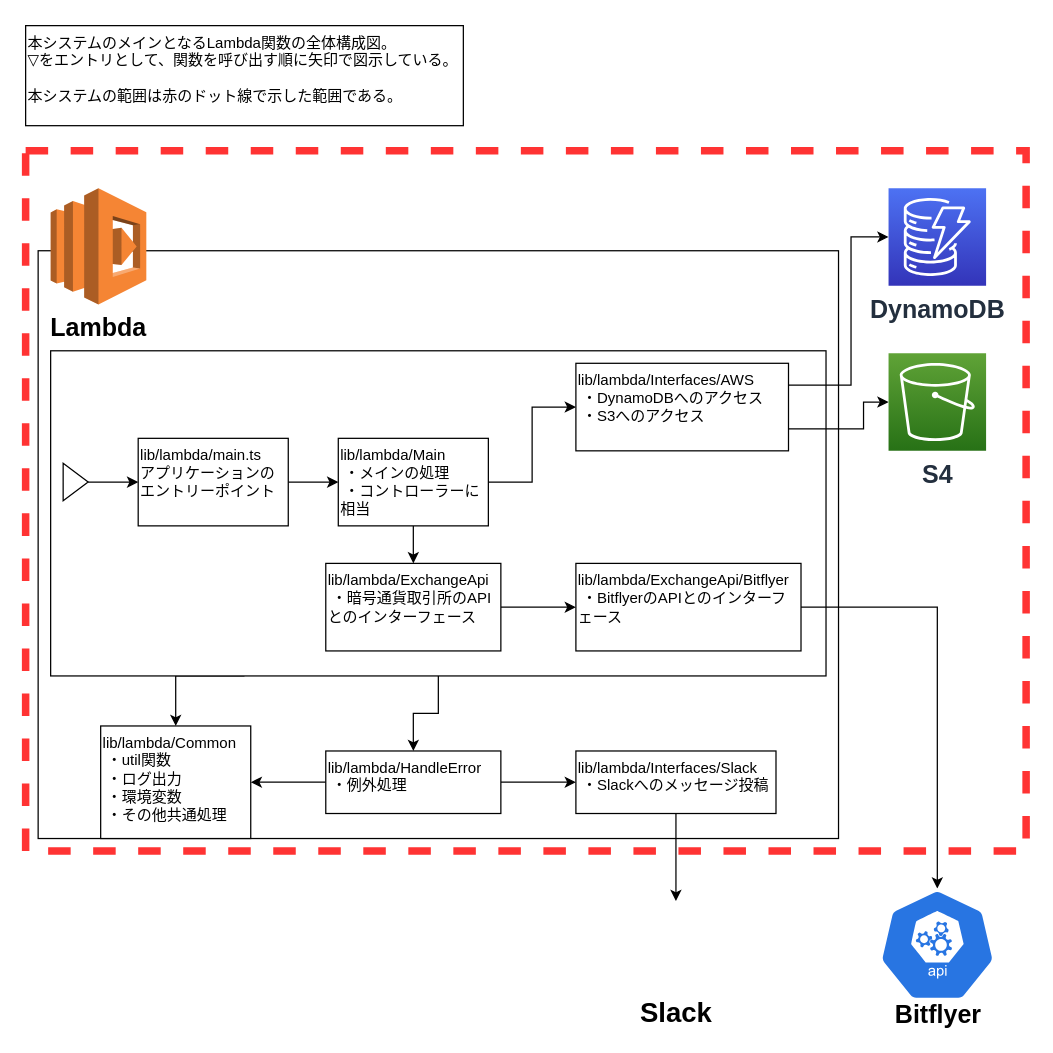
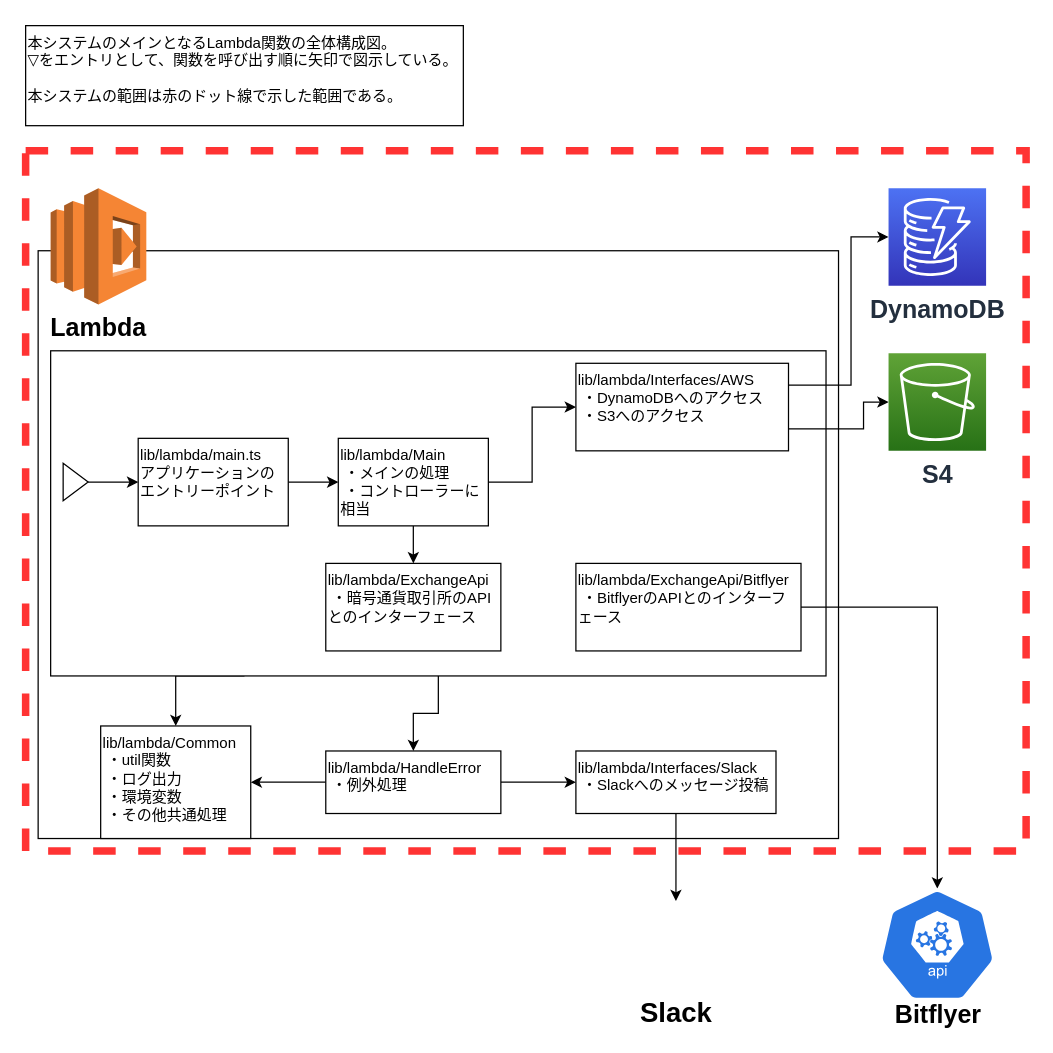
edge "lib/lambda/ExchangeApi ・暗号通貨取引所のAPIとのインターフェース" -> "lib/lambda/ExchangeApi/Bitflyer ・BitflyerのAPIとのインターフェース": removed
